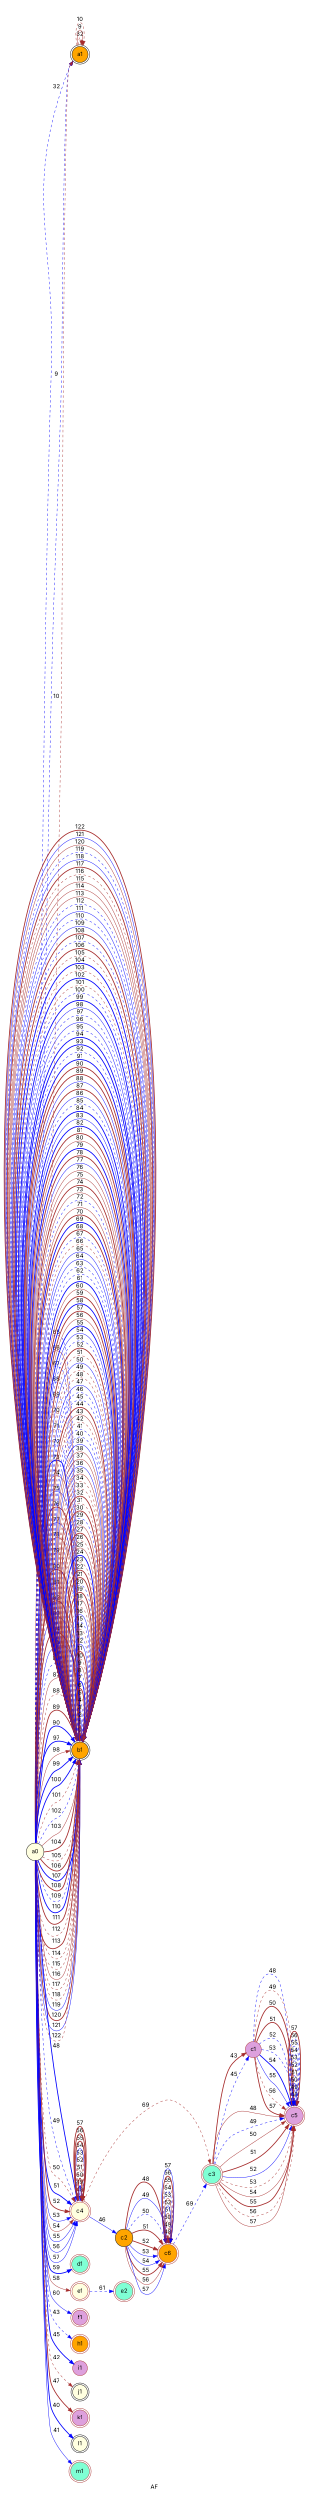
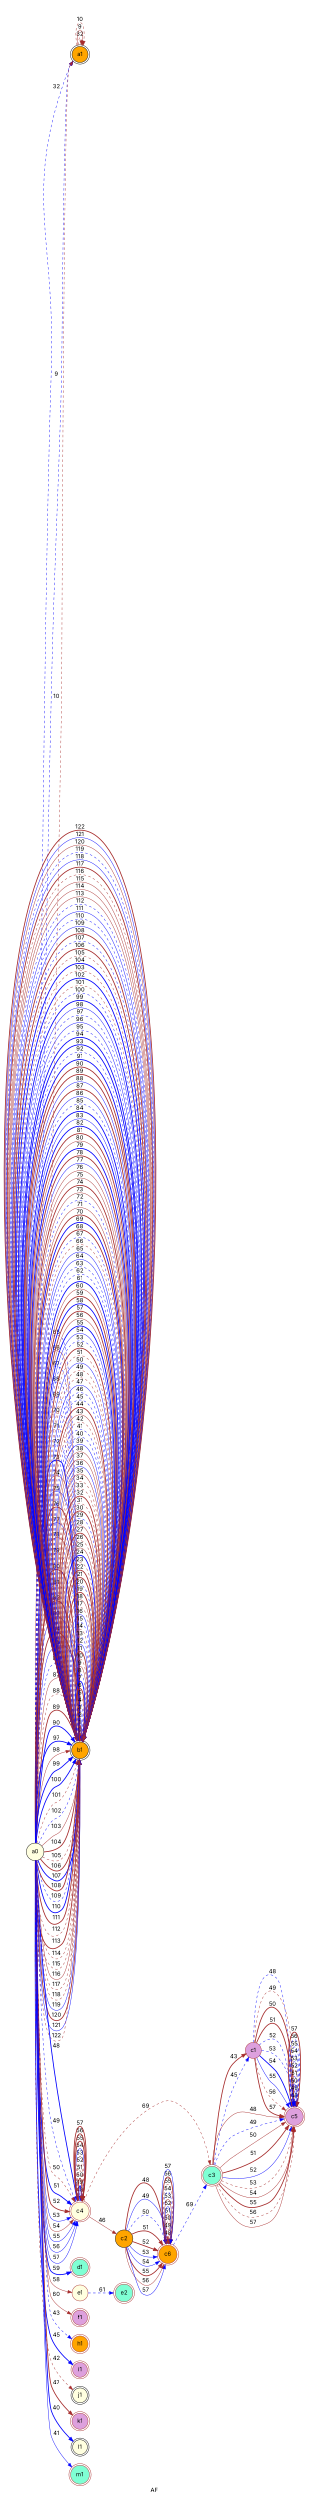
edge "a0" -> "f1": color blue -> brown
edge "c4" -> "c2": color blue -> brown
node "e1": shape doublecircle -> circle
node "i1": shape circle -> doublecircle
